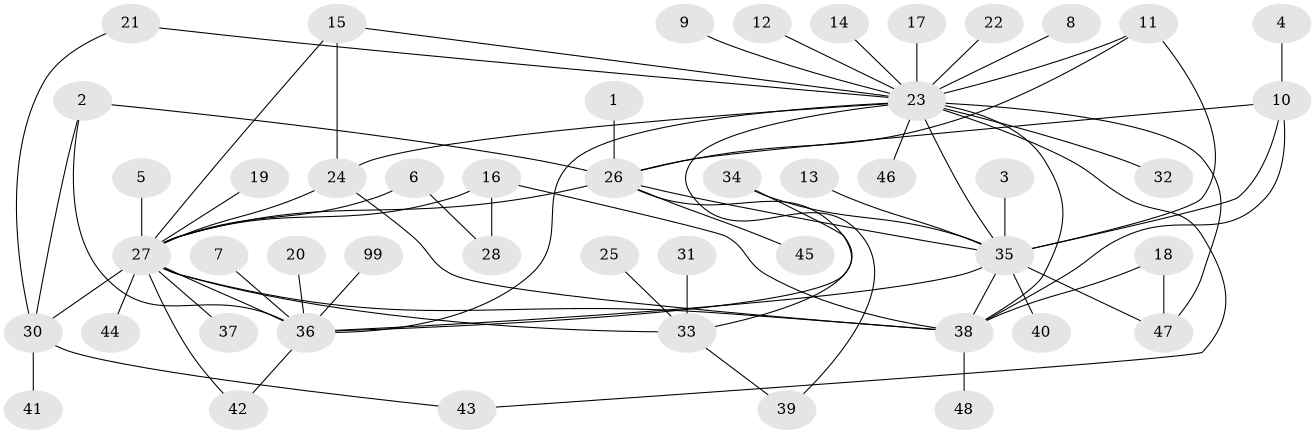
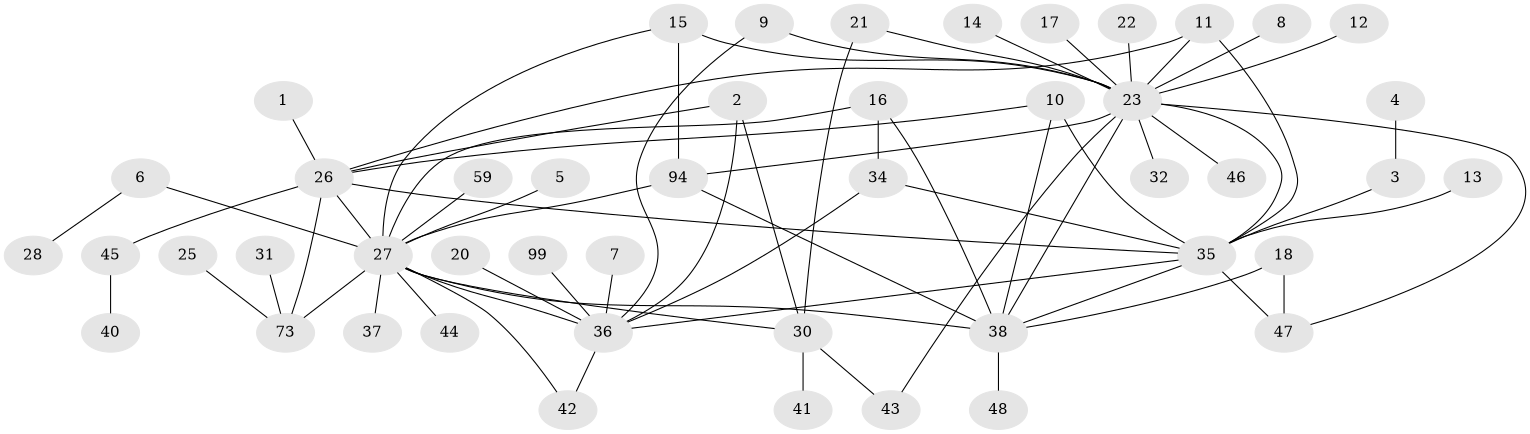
edge "4" -- "10": now "4" -- "3"
edge "23" -- "36": now "9" -- "36"
node "19": label "19" -> "59"
node "24": label "24" -> "94"
edge "16" -- "28": now "16" -- "34"
edge "35" -- "40": now "45" -- "40"
node "33": label "33" -> "73"
node "39": removed
